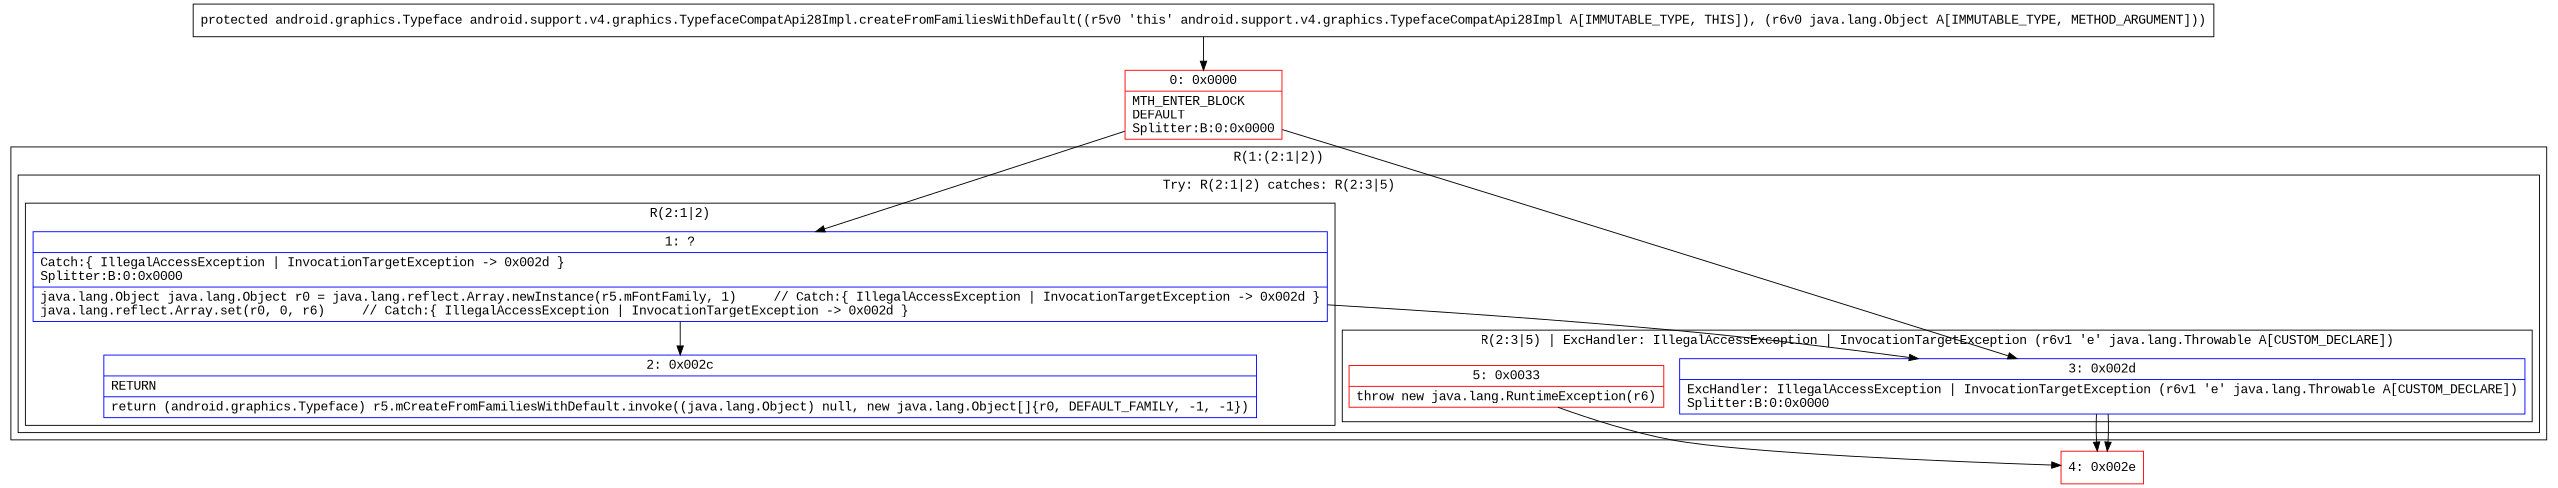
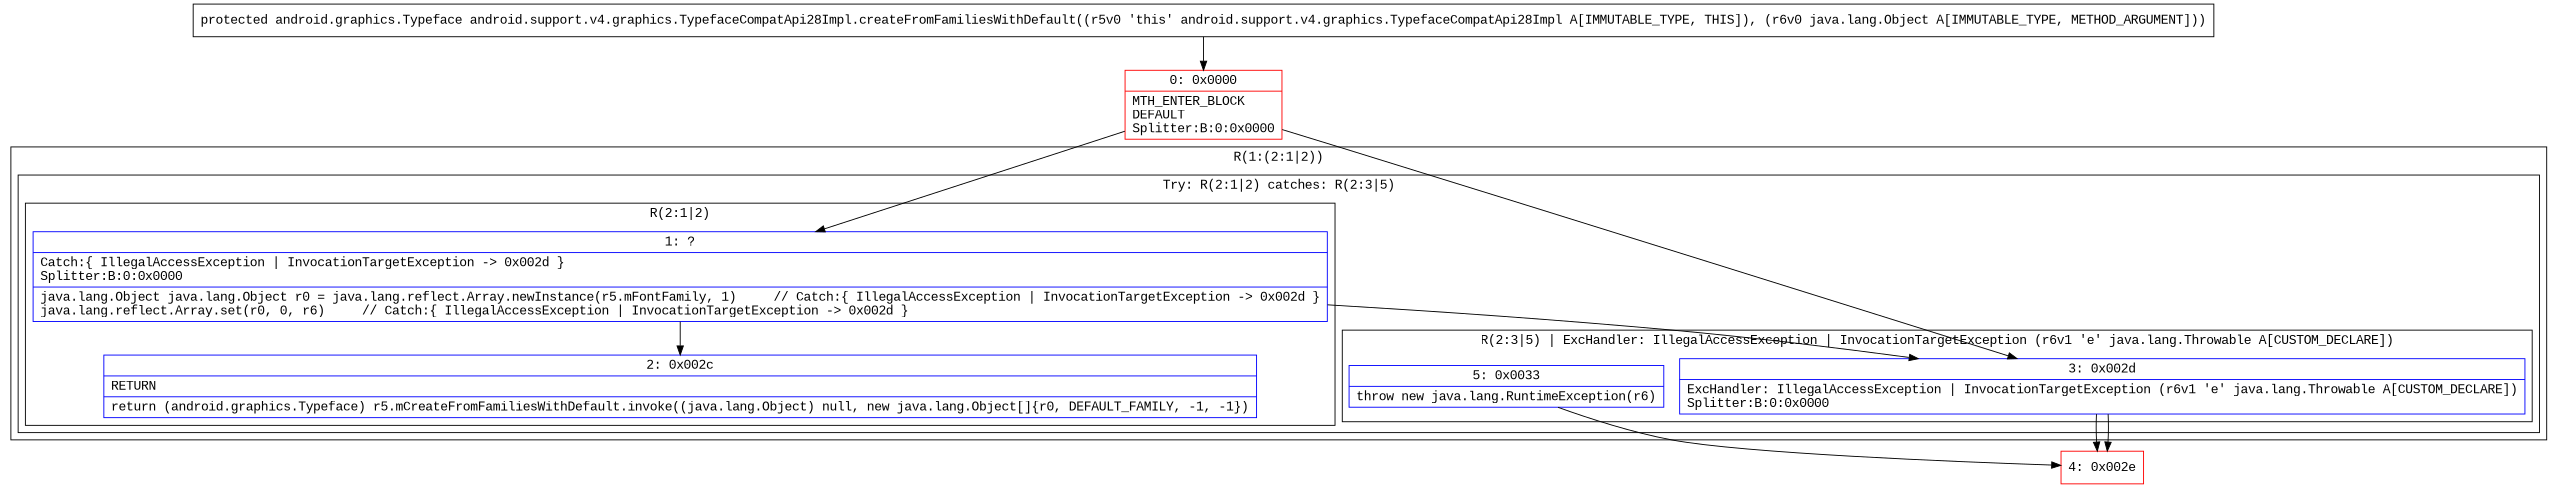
node "5: 0x0033": color red -> blue
